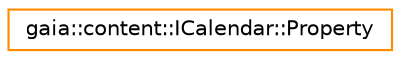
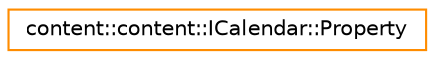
node "gaia::content::ICalendar::Property": label "gaia::content::ICalendar::Property" -> "content::content::ICalendar::Property"
